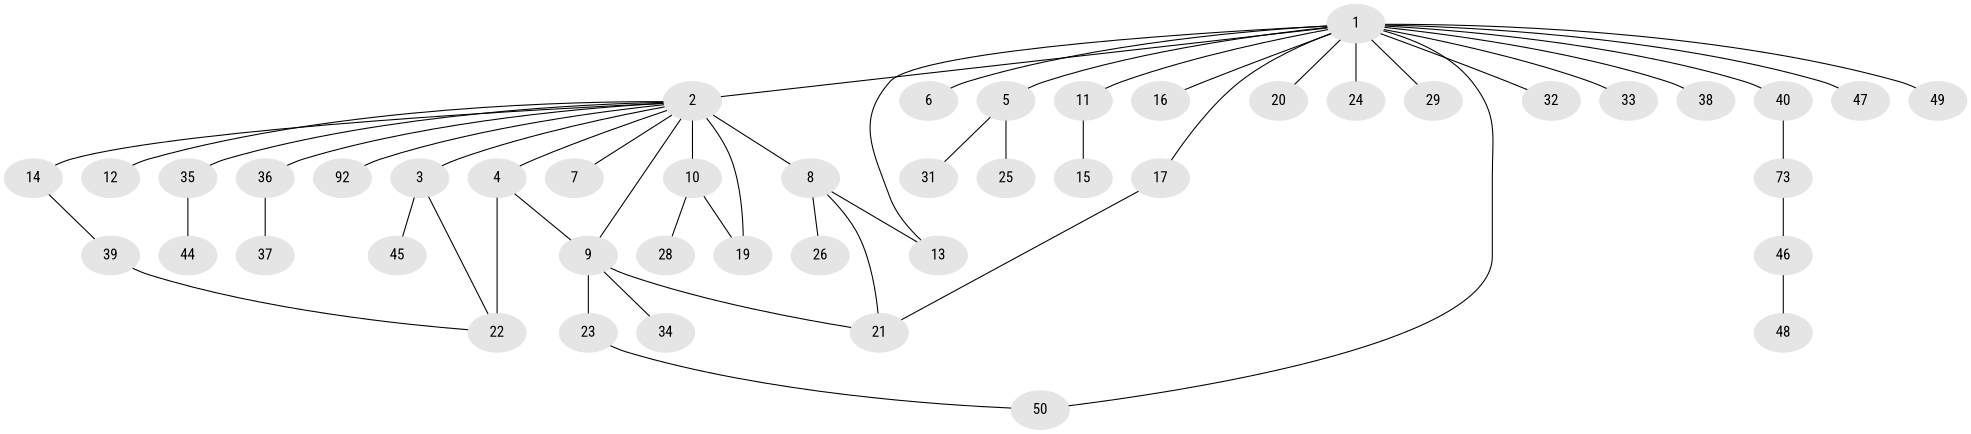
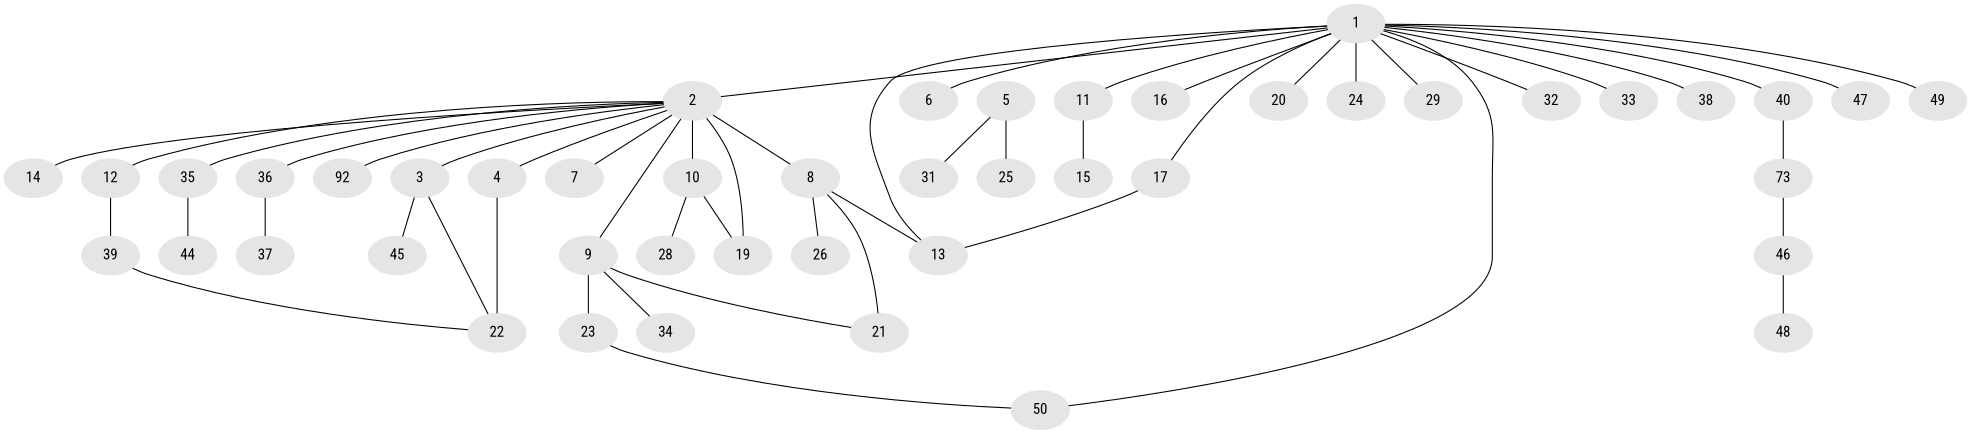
edge "1" -- "5": removed
edge "14" -- "39": now "12" -- "39"
edge "4" -- "9": removed
edge "17" -- "21": now "17" -- "13"
